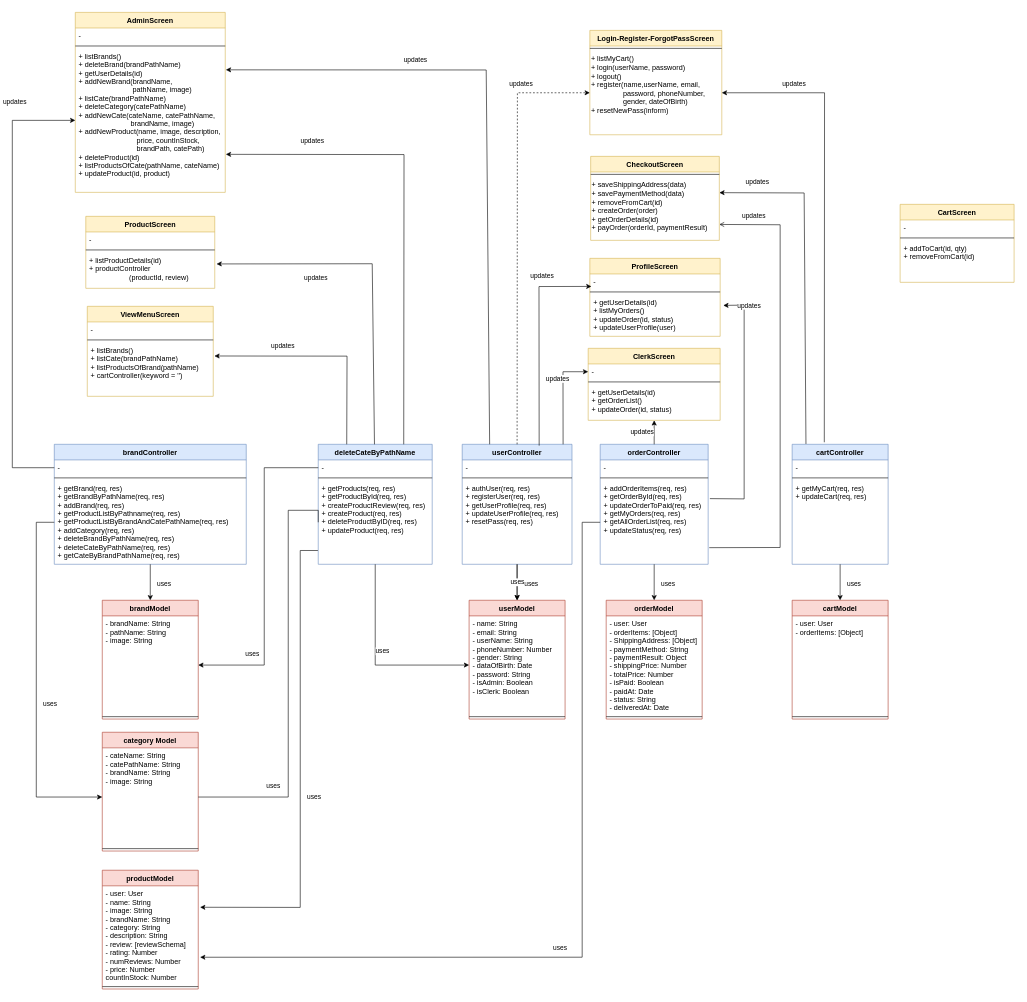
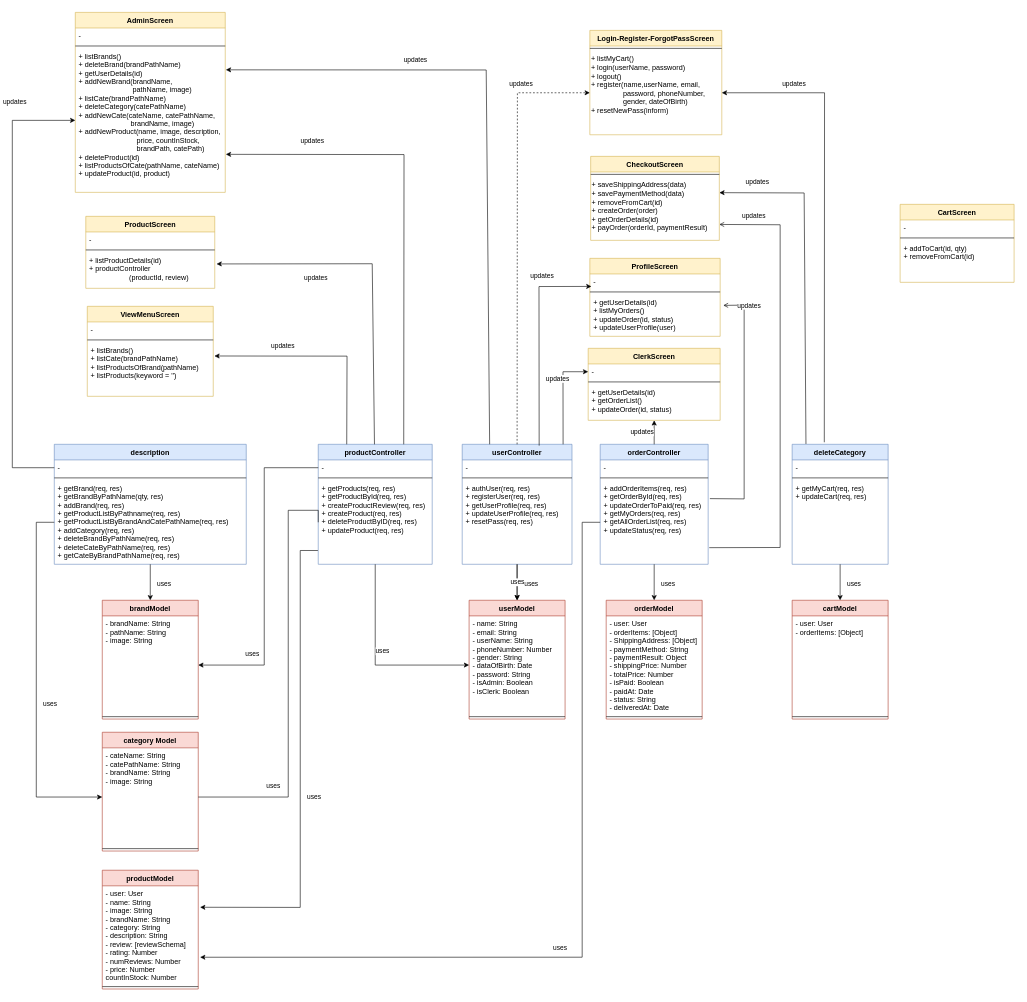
edge "+ addOrderItems(req, res) + getOrderById(req, res) + updateOrderToPaid(req, res) + getMyOrders(req, res) + getAllOrderList(req, res) + updateStatus(req, res)" -> "+ getUserDetails(id) + listMyOrders() + updateOrder(id, status) + updateUserProfile(user)": arrowhead classic -> open
node "+ listBrands() + listCate(brandPathName) + listProductsOfBrand(pathName) + cartController(keyword = '')": label "+ listBrands() + listCate(brandPathName) + listProductsOfBrand(pathName) + cartController(keyword = '')" -> "+ listBrands() + listCate(brandPathName) + listProductsOfBrand(pathName) + listProducts(keyword = '')"
node "brandController": label "brandController" -> "description"
node "deleteCateByPathName": label "deleteCateByPathName" -> "productController"
node "cartController": label "cartController" -> "deleteCategory"
node "+ getBrand(req, res) + getBrandByPathName(req, res) + addBrand(req, res) + getProductListByPathname(req, res) + getProductListByBrandAndCatePathName(req, res) + addCategory(req, res) + deleteBrandByPathName(req, res) + deleteCateByPathName(req, res) + getCateByBrandPathName(req, res)": label "+ getBrand(req, res) + getBrandByPathName(req, res) + addBrand(req, res) + getProductListByPathname(req, res) + getProductListByBrandAndCatePathName(req, res) + addCategory(req, res) + deleteBrandByPathName(req, res) + deleteCateByPathName(req, res) + getCateByBrandPathName(req, res)" -> "+ getBrand(req, res) + getBrandByPathName(qty, res) + addBrand(req, res) + getProductListByPathname(req, res) + getProductListByBrandAndCatePathName(req, res) + addCategory(req, res) + deleteBrandByPathName(req, res) + deleteCateByPathName(req, res) + getCateByBrandPathName(req, res)"
